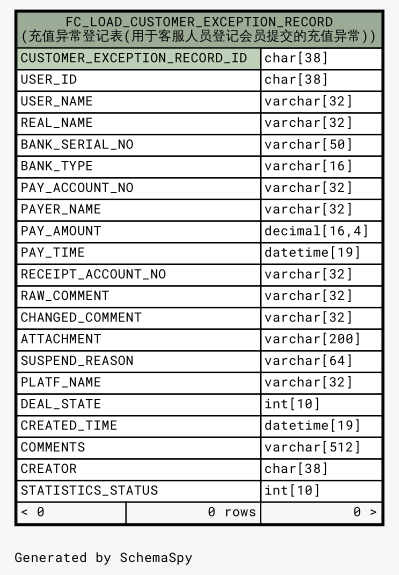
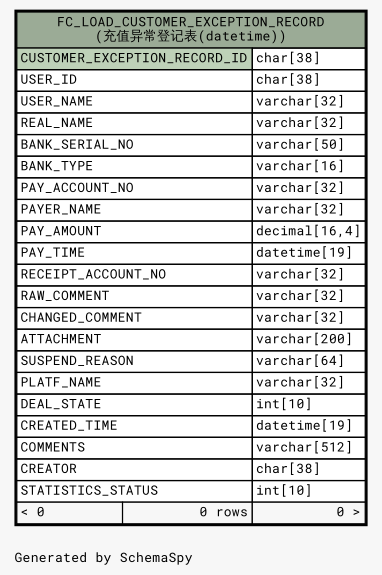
node "FC_LOAD_CUSTOMER_EXCEPTION_RECORD": text "(充值异常登记表(用于客服人员登记会员提交的充值异常))" -> "(充值异常登记表(datetime))"
